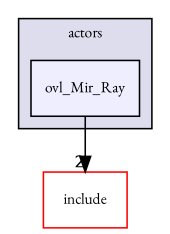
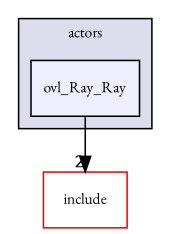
node "ovl_Mir_Ray": label "ovl_Mir_Ray" -> "ovl_Ray_Ray"
